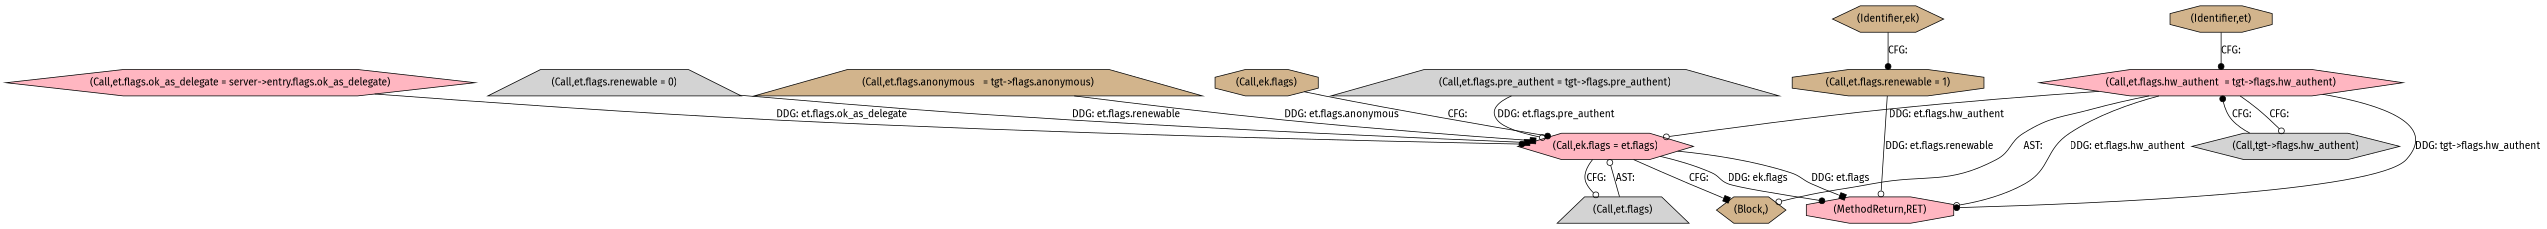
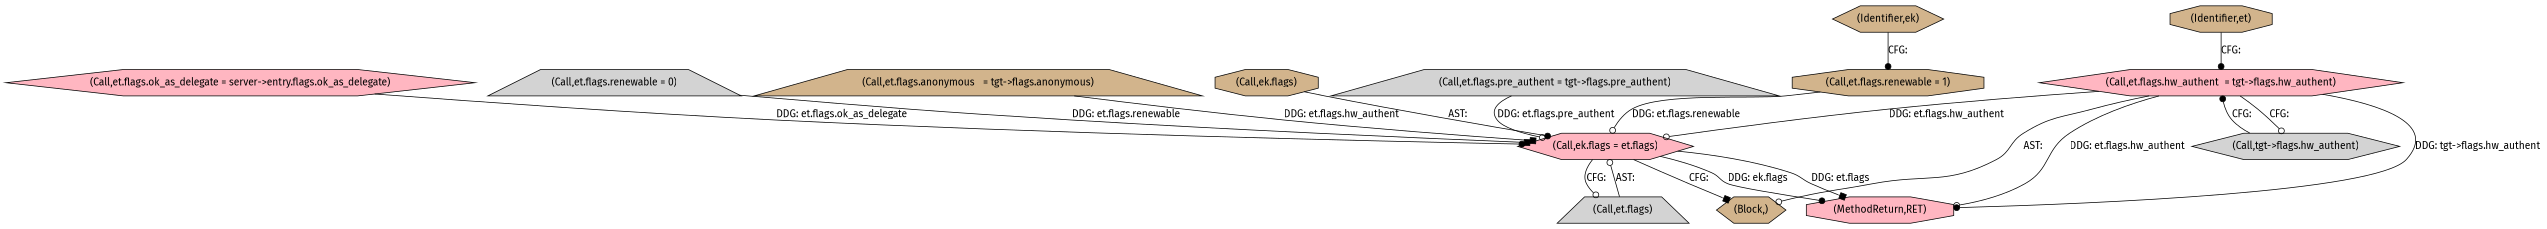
edge "(Call,et.flags.anonymous   = tgt->flags.anonymous)" -> "(Call,ek.flags = et.flags)": label "DDG: et.flags.anonymous" -> "DDG: et.flags.hw_authent"
edge "(Call,ek.flags)" -> "(Call,ek.flags = et.flags)": label "CFG: " -> "AST: "
edge "(Call,et.flags.renewable = 1)" -> "(MethodReturn,RET)": now "(Call,et.flags.renewable = 1)" -> "(Call,ek.flags = et.flags)"
